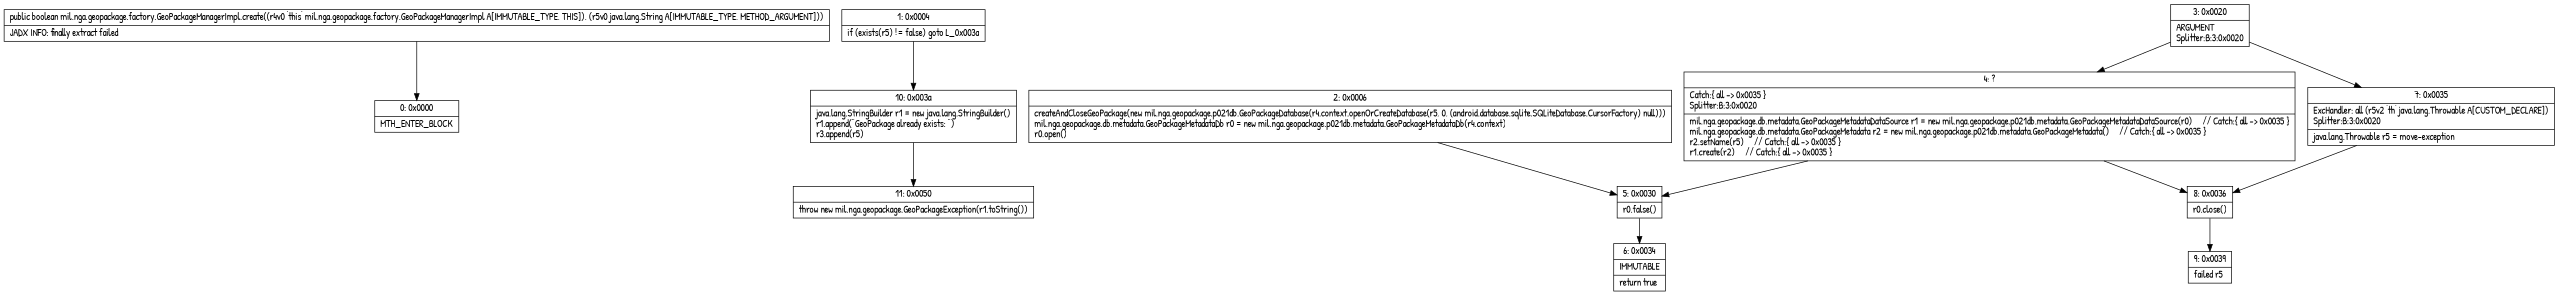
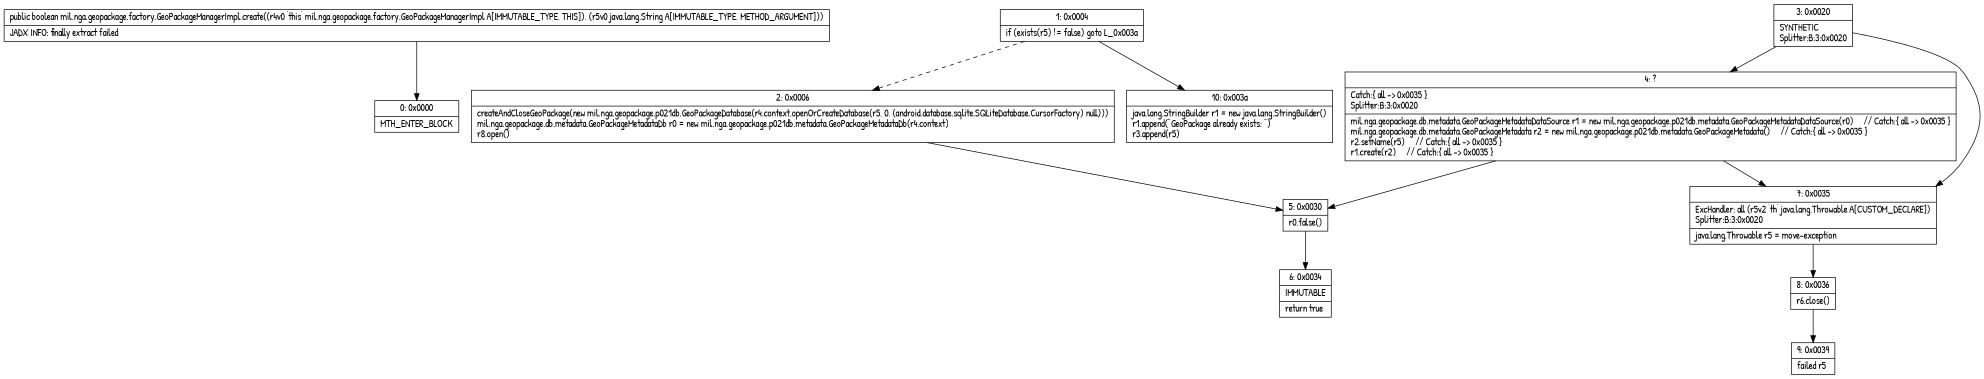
node "3: 0x0020": text "ARGUMENT" -> "SYNTHETIC"
edge "1: 0x0004" -> "2: 0x0006": added
node "2: 0x0006": text "r0.open()" -> "r8.open()"
edge "4: ?" -> "8: 0x0036": now "4: ?" -> "7: 0x0035"
node "11: 0x0050": removed
node "8: 0x0036": text "r0.close()" -> "r6.close()"
